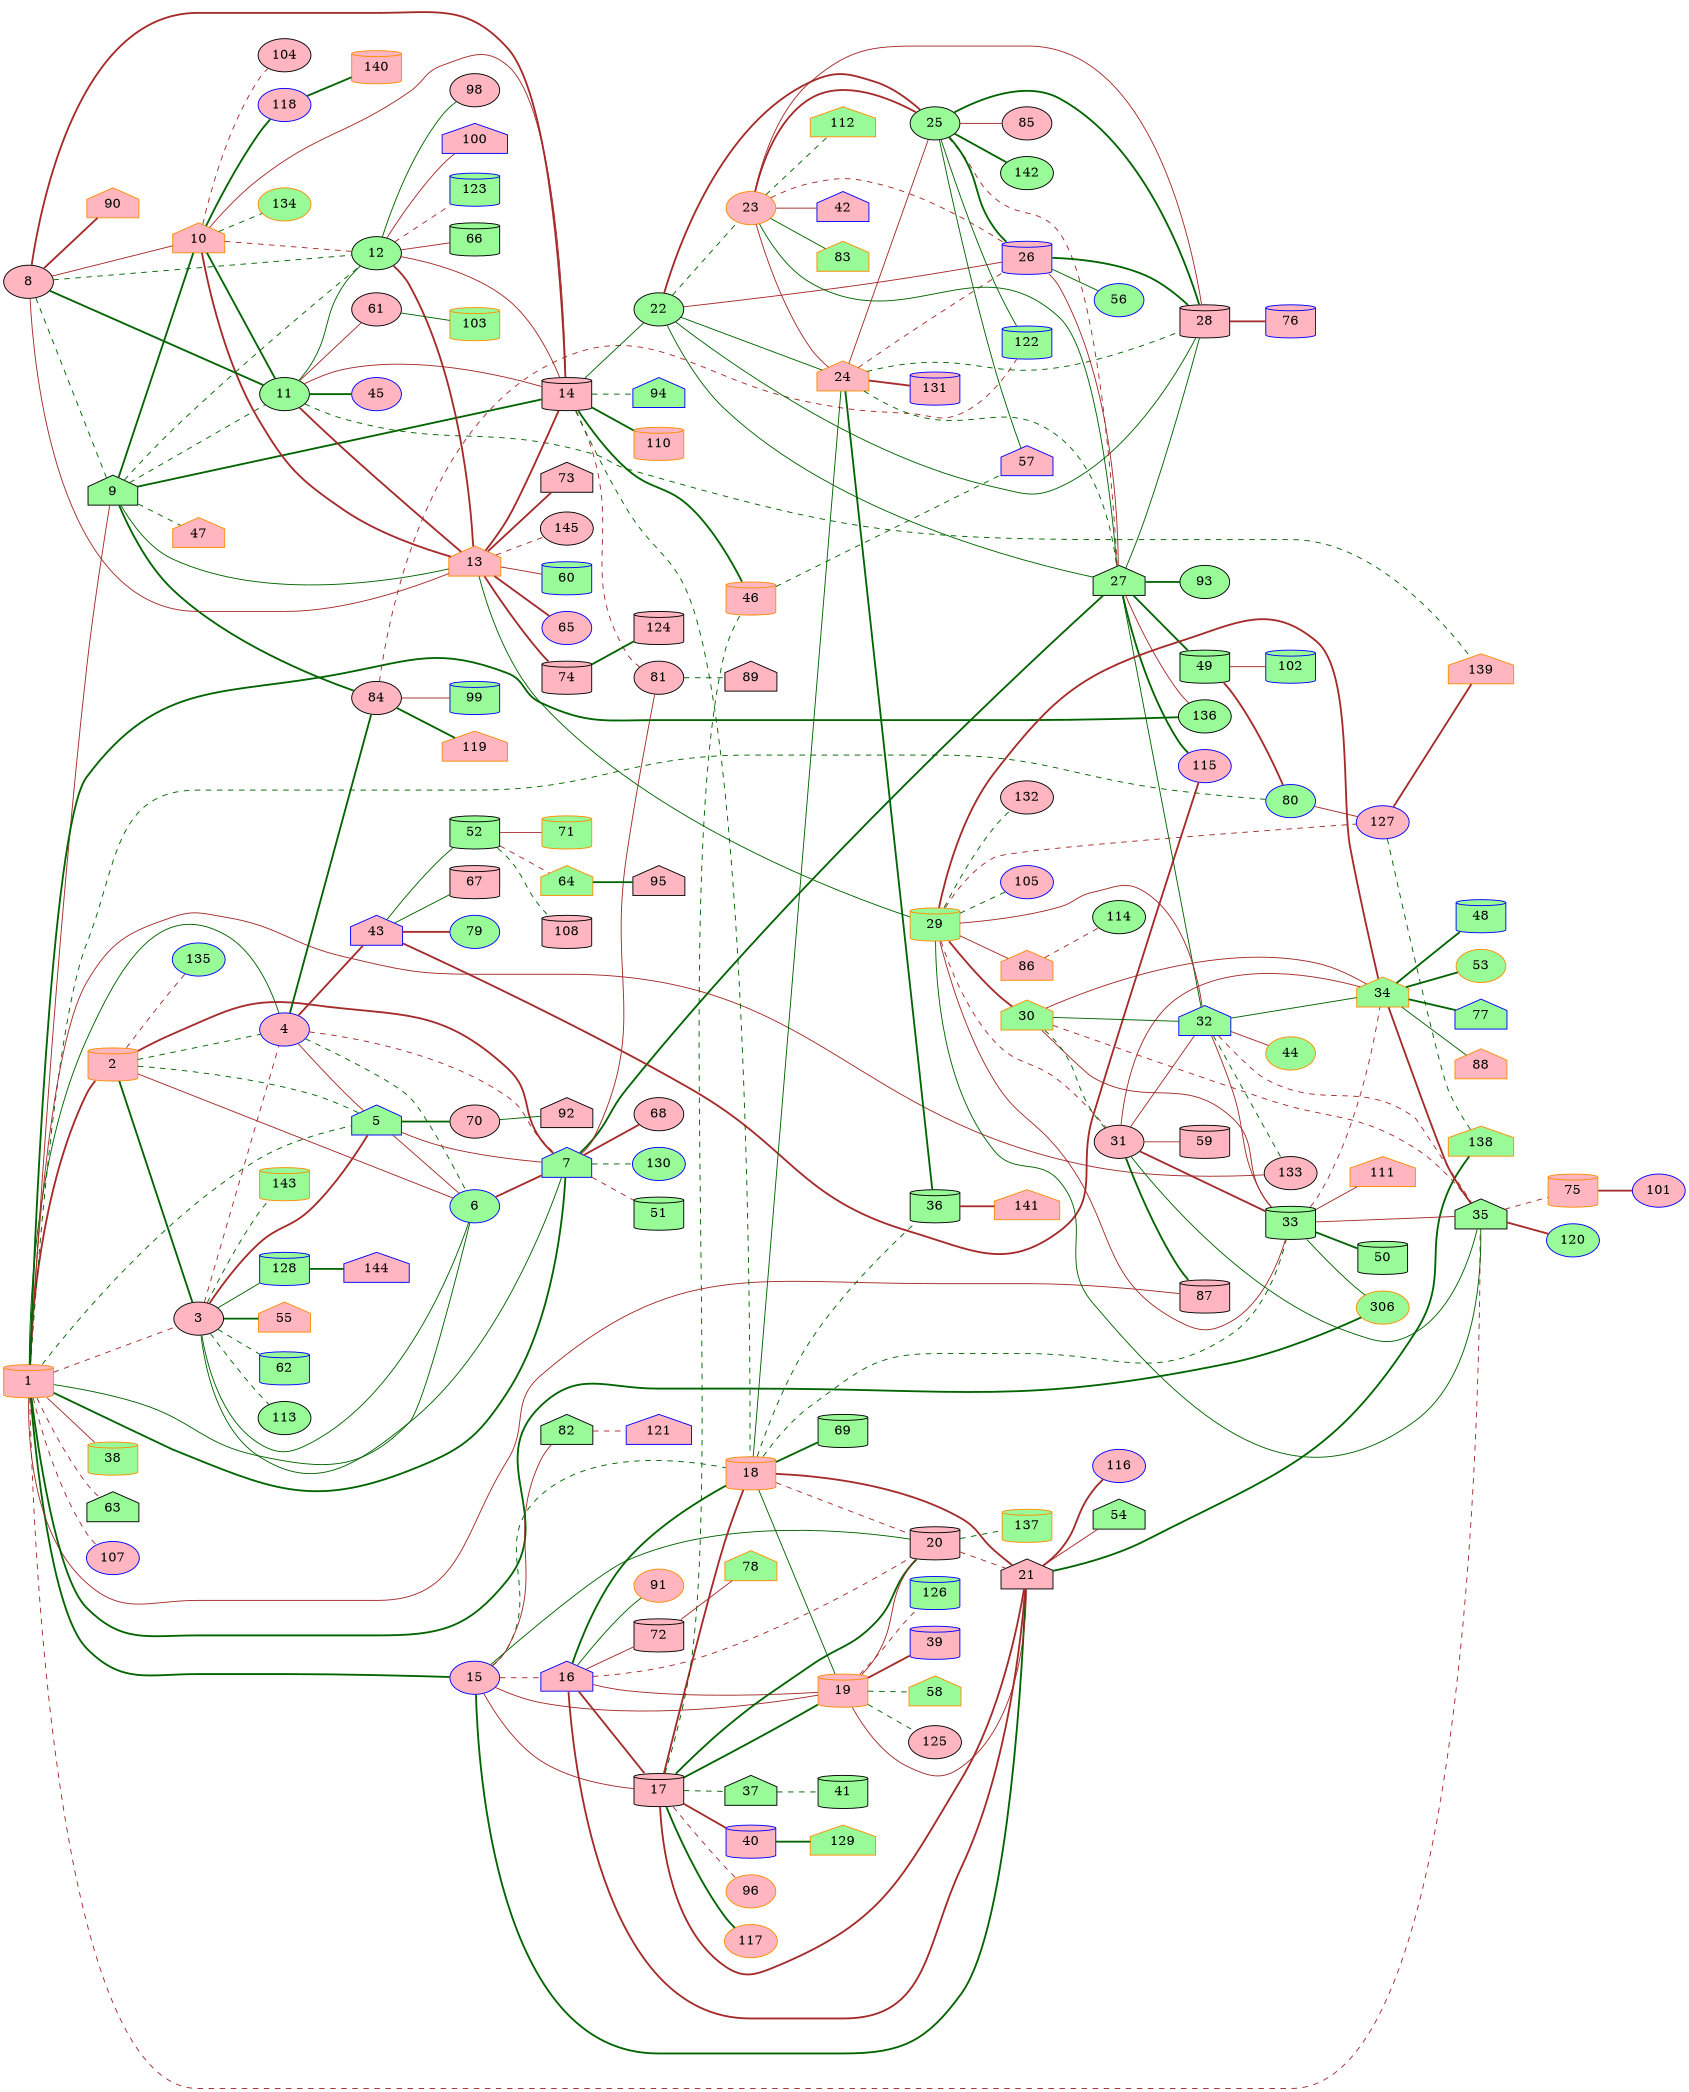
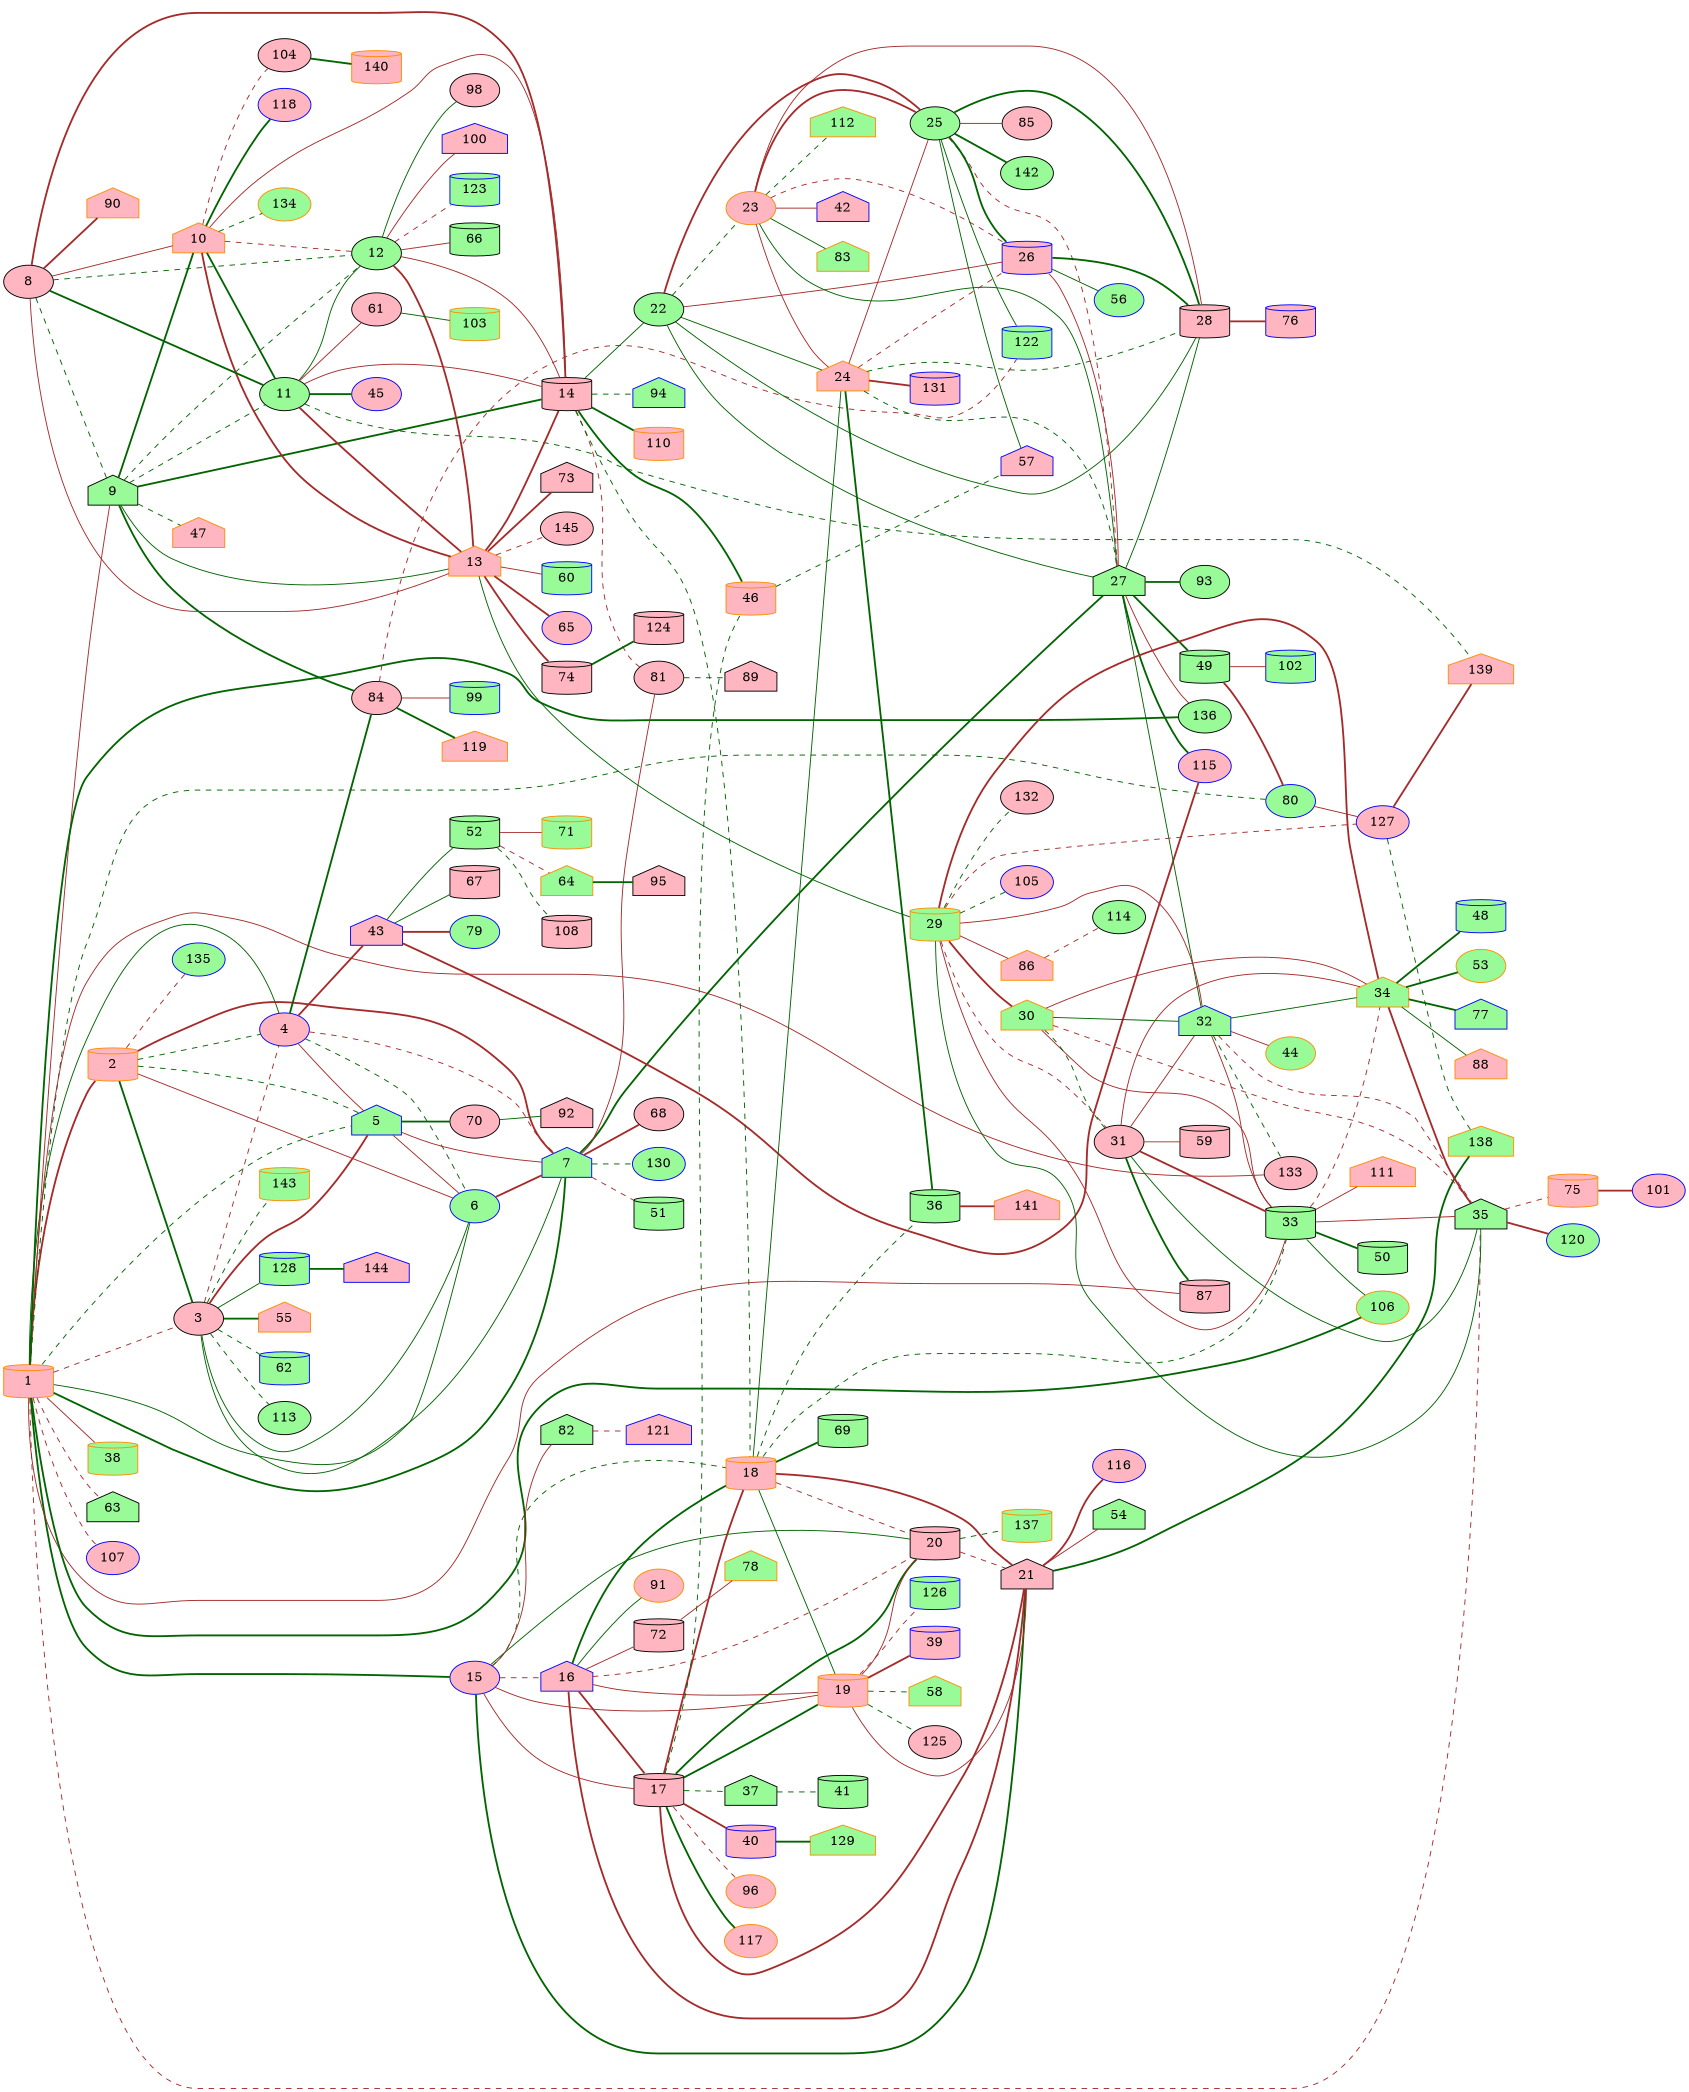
edge "140" -- "118": now "140" -- "104"
node "306": label "306" -> "106"
